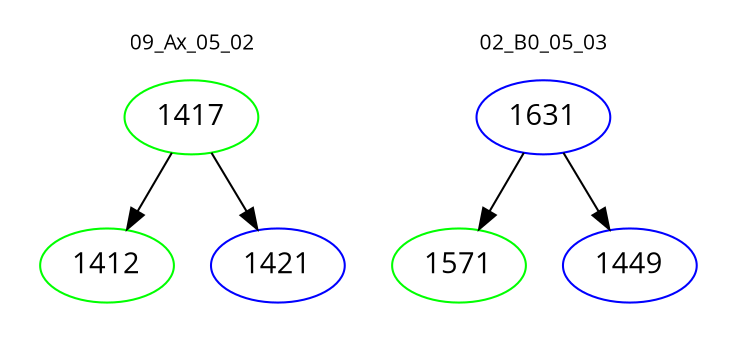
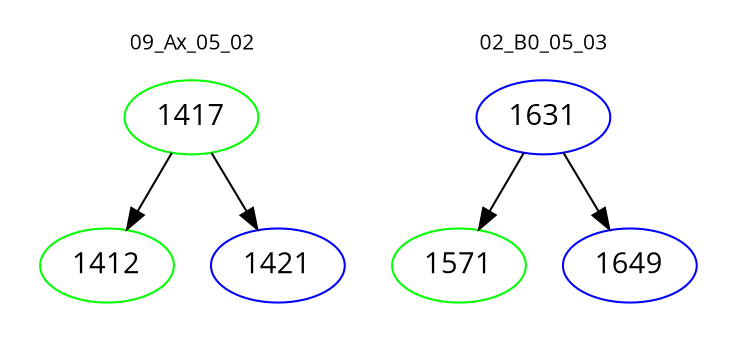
node "1449": label "1449" -> "1649"
